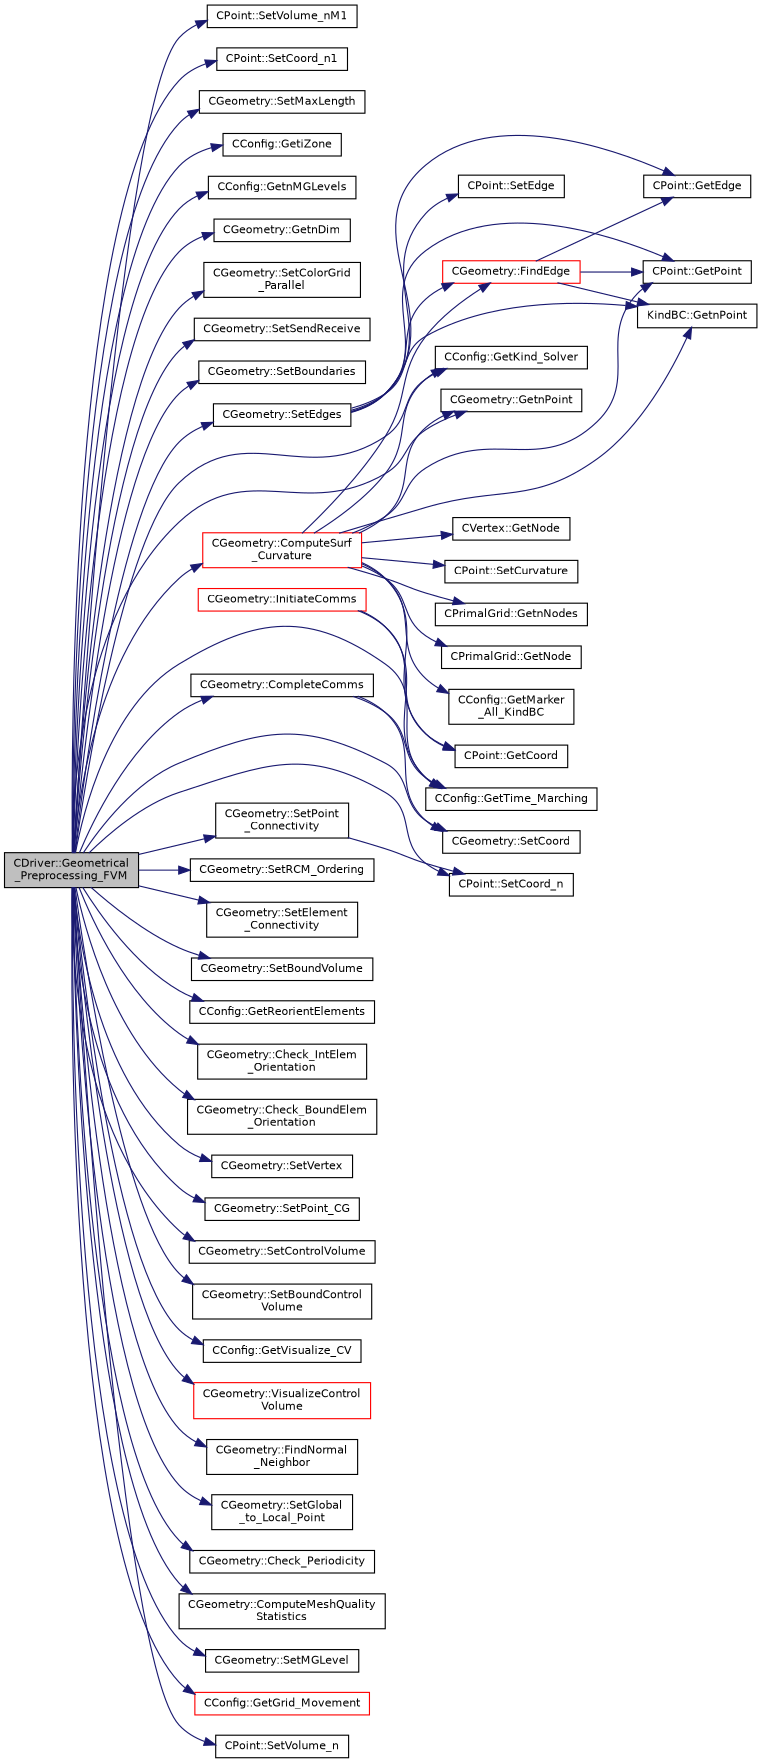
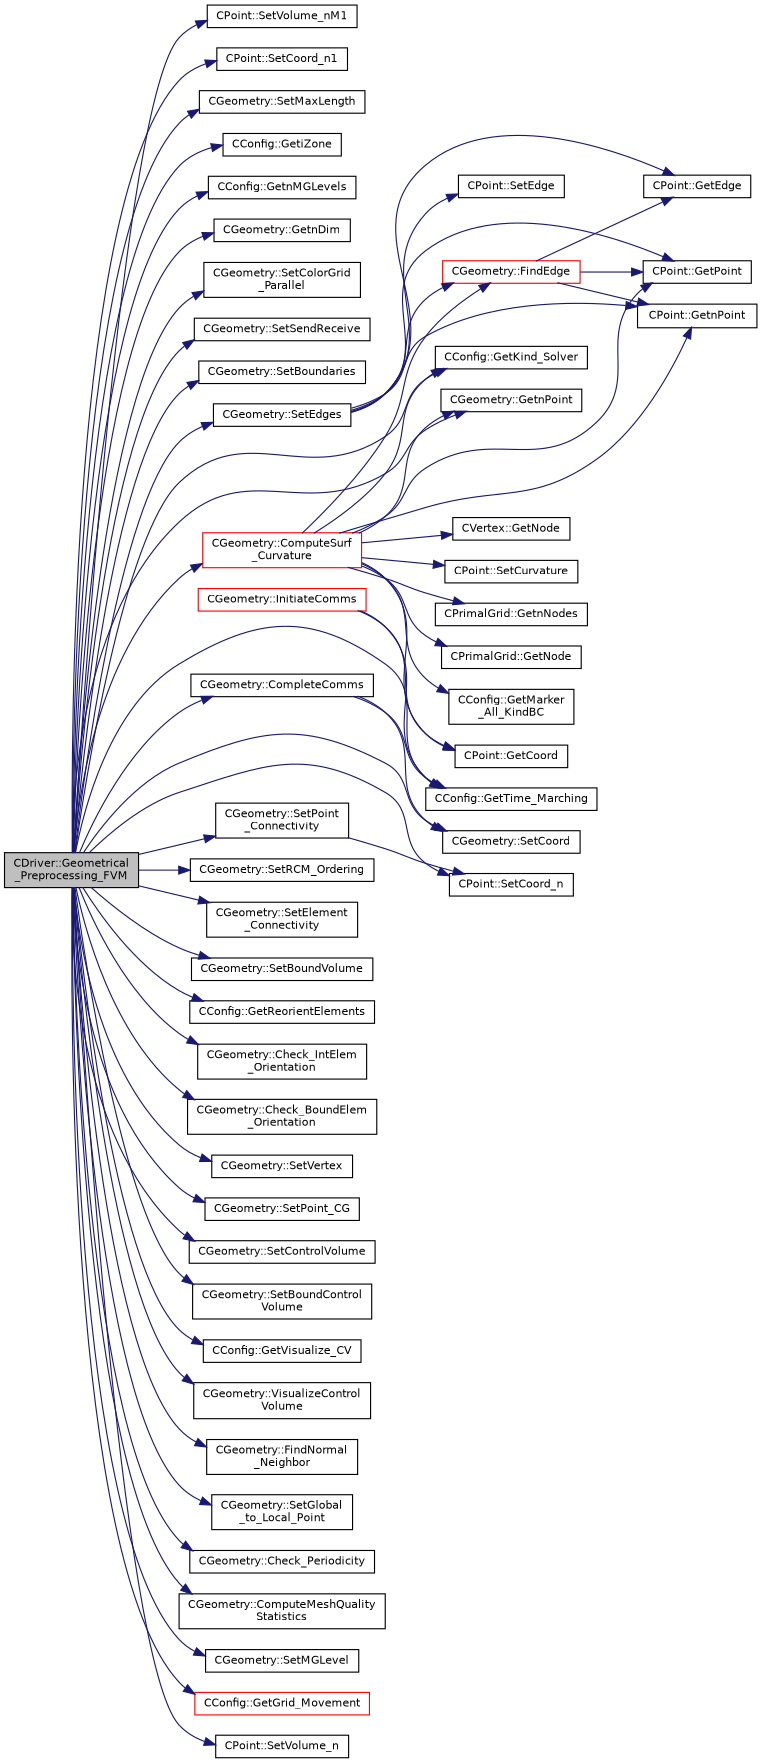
node "KindBC::GetnPoint": label "KindBC::GetnPoint" -> "CPoint::GetnPoint"
node "CGeometry::VisualizeControl Volume": color red -> black
